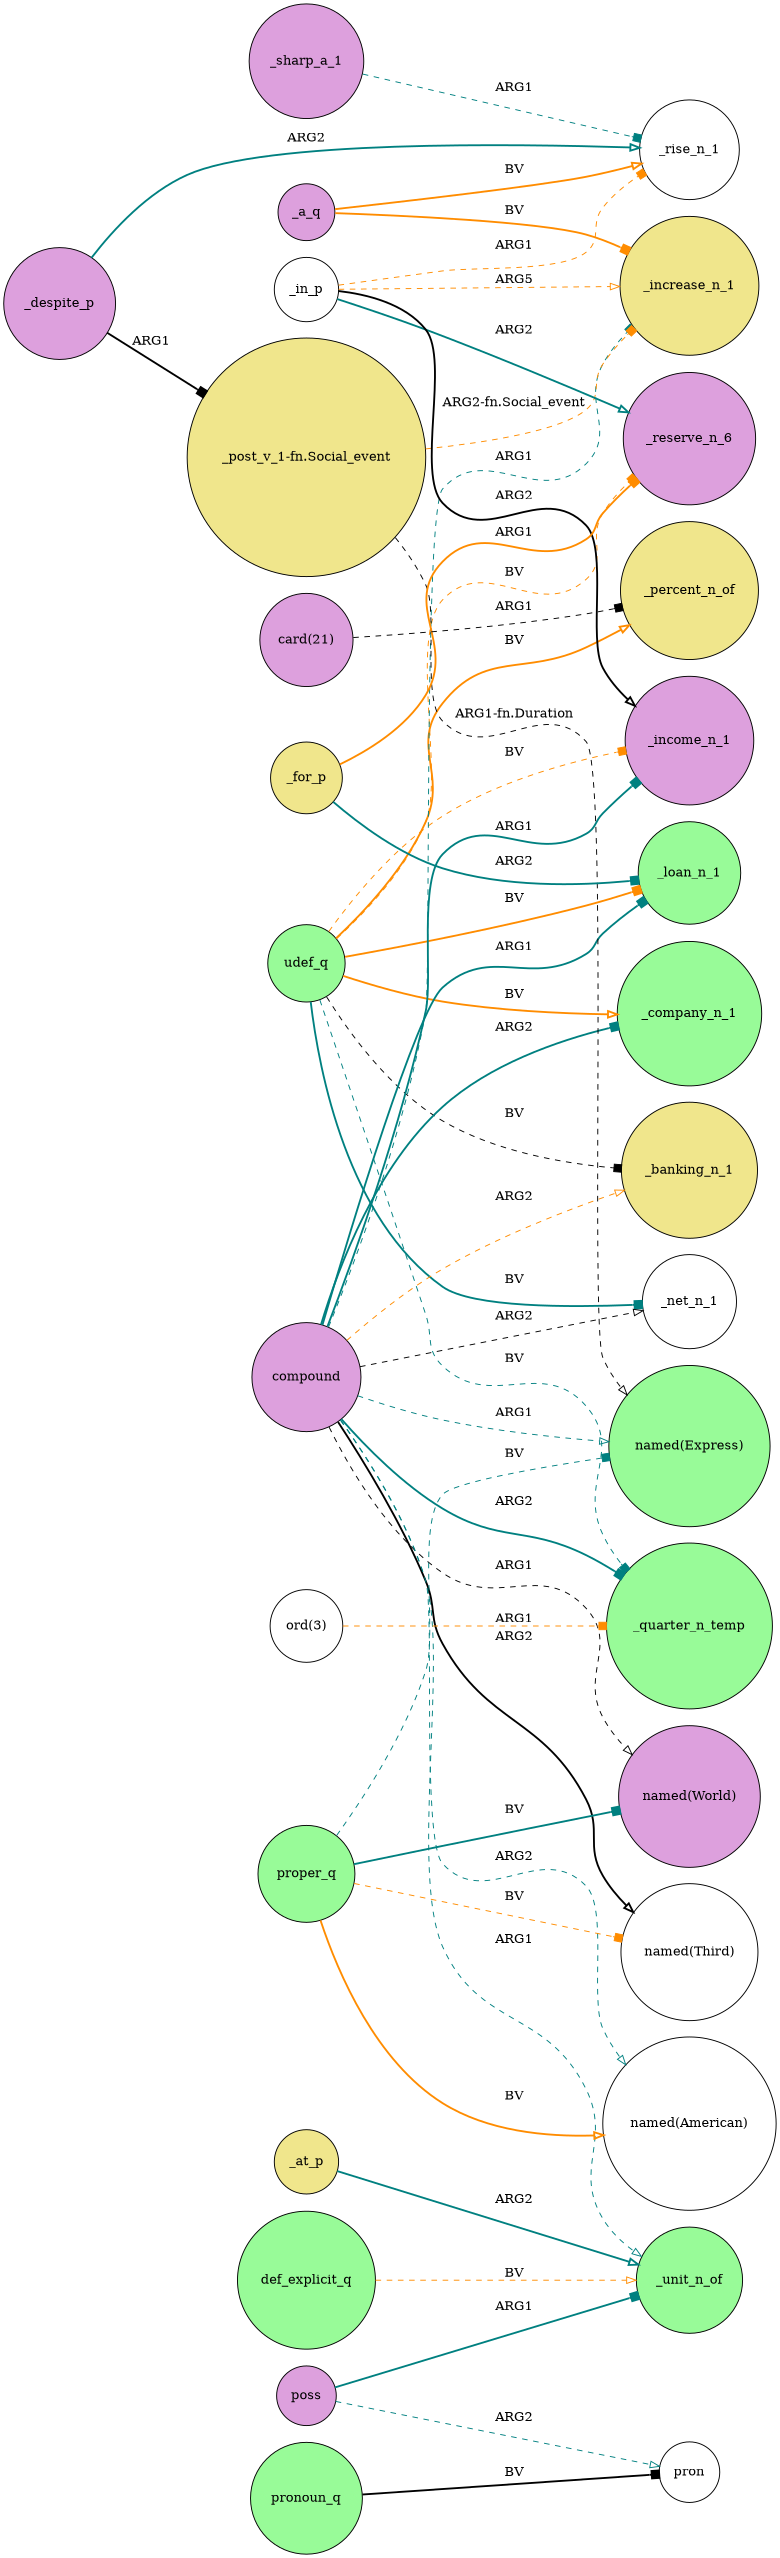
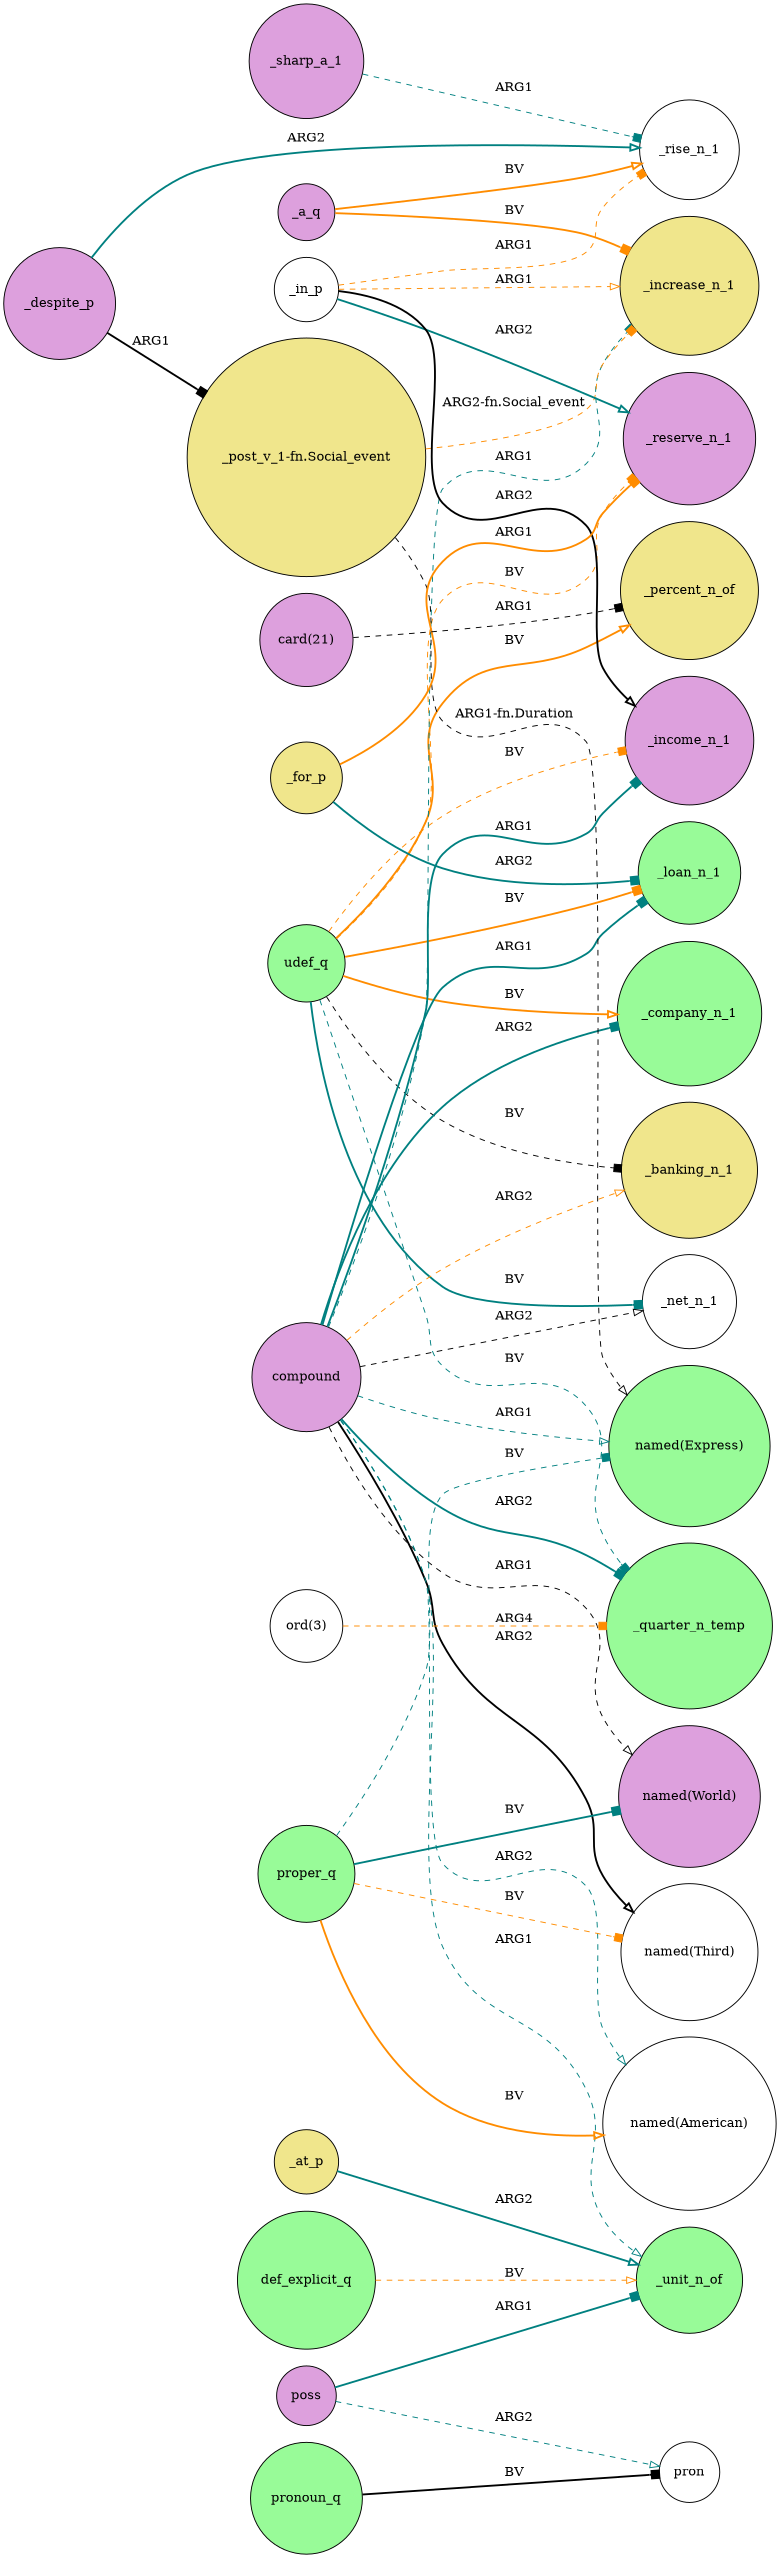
edge "_in_p" -> "_increase_n_1": label "ARG5" -> "ARG1"
node "_reserve_n_6": label "_reserve_n_6" -> "_reserve_n_1"
edge "ord(3)" -> "_quarter_n_temp": label "ARG1" -> "ARG4"
